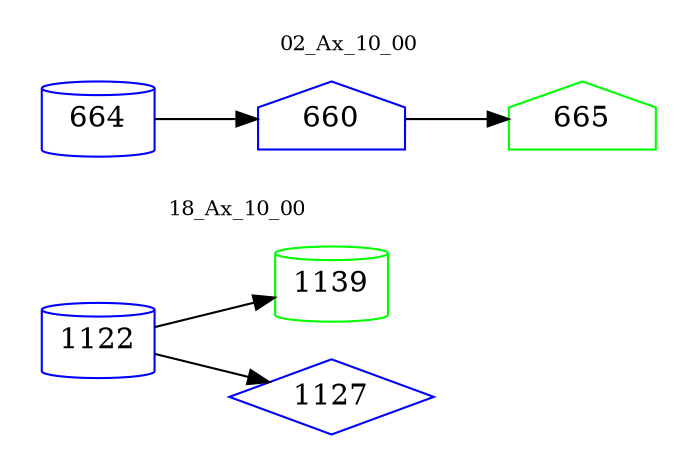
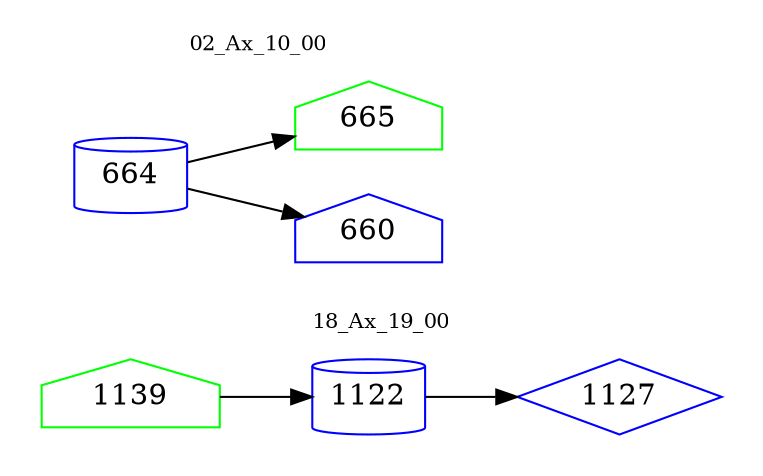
edge "660" -> "665": now "664" -> "665"
cluster "18_Ax_10_00": label "18_Ax_10_00" -> "18_Ax_19_00"
node "1139": shape cylinder -> house
edge "1122" -> "1139": reversed
